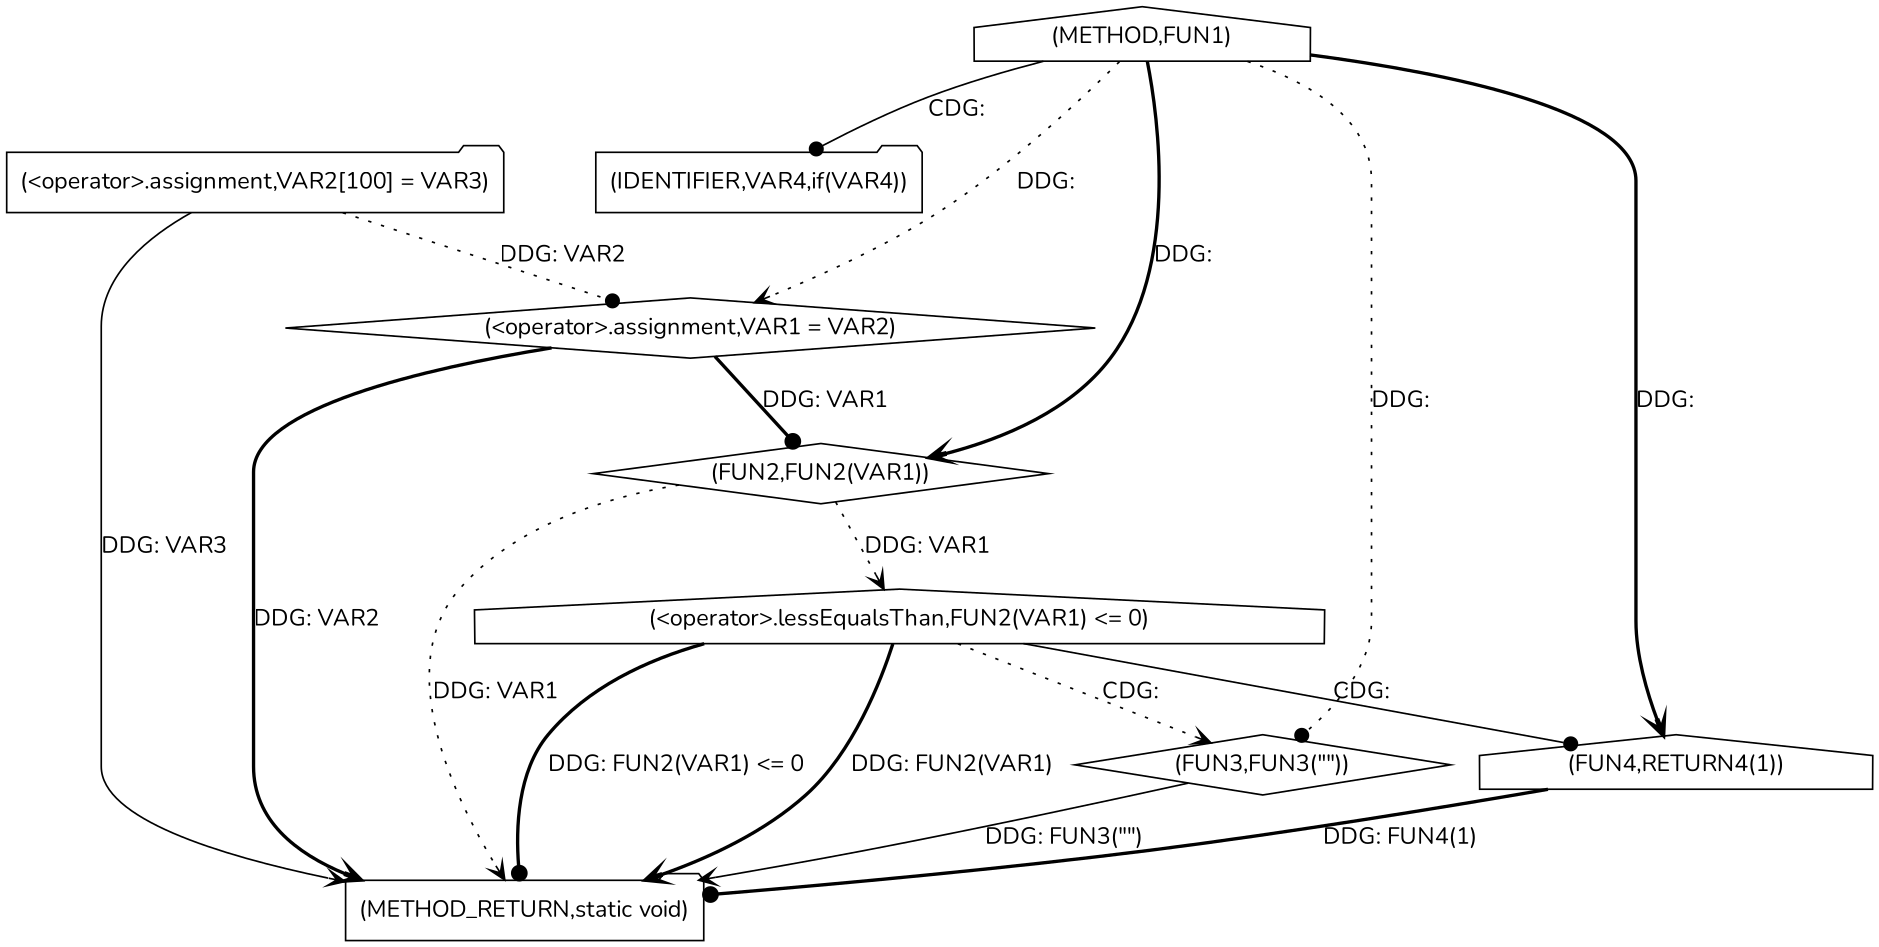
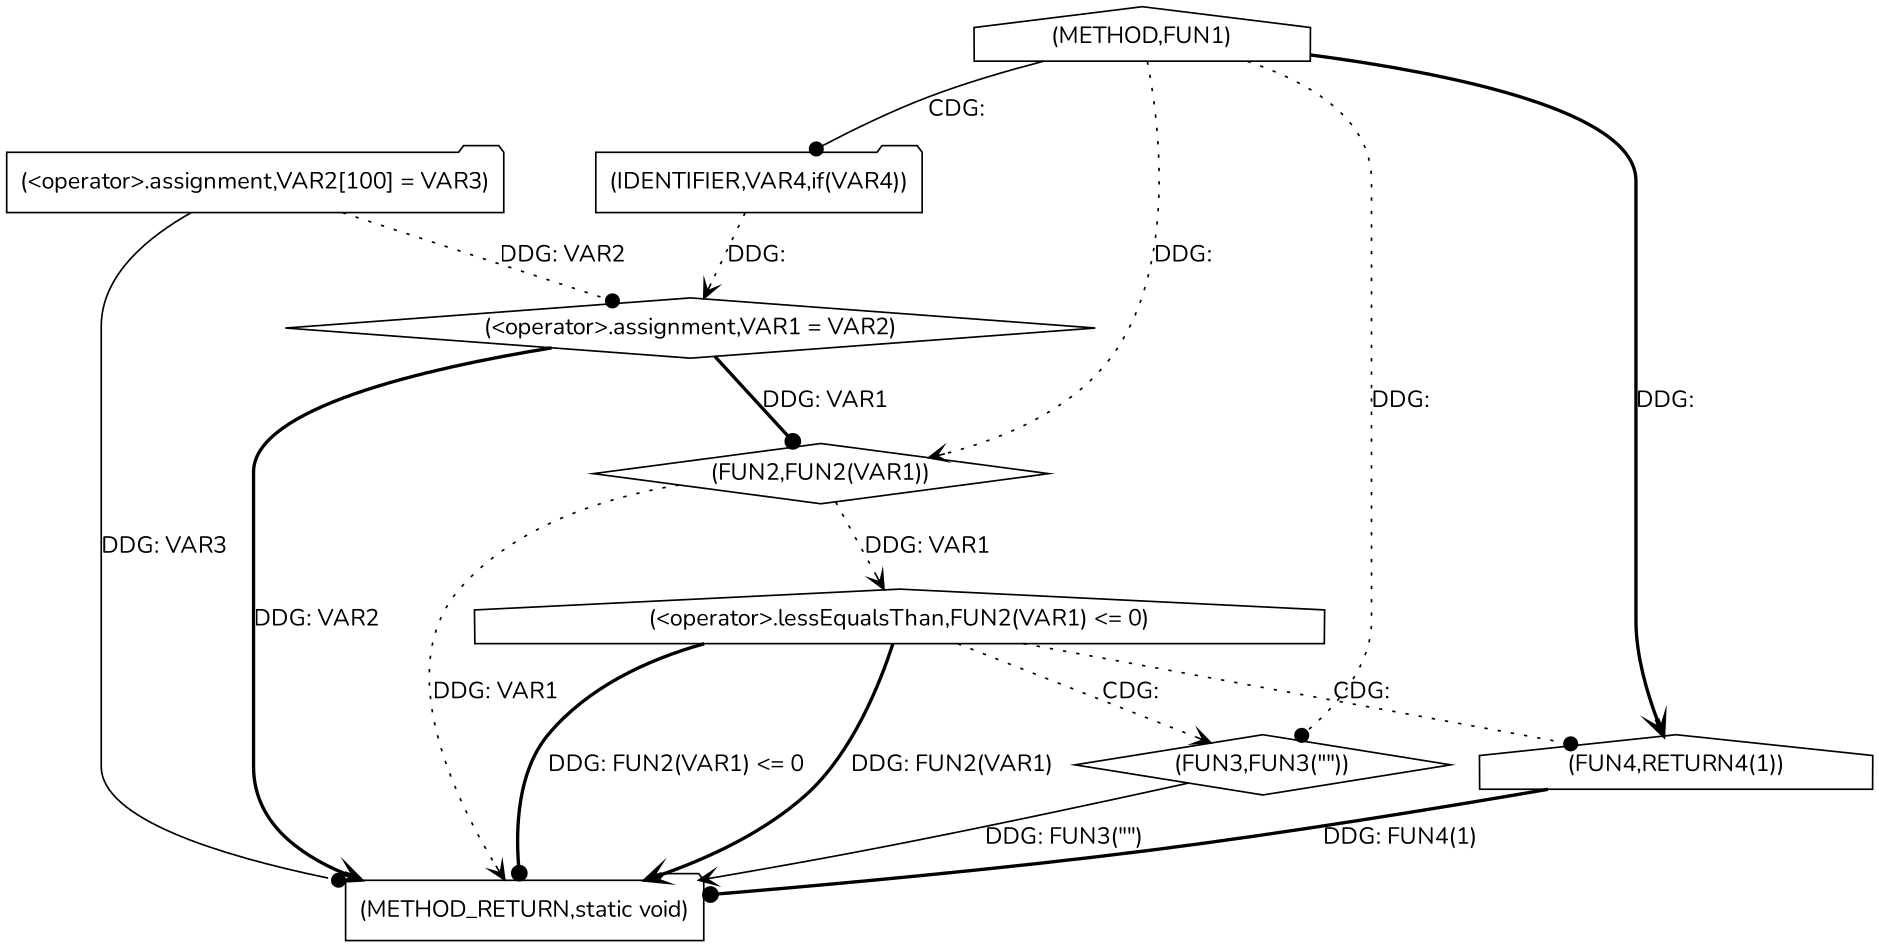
edge "(METHOD,FUN1)" -> "(<operator>.assignment,VAR1 = VAR2)": now "(IDENTIFIER,VAR4,if(VAR4))" -> "(<operator>.assignment,VAR1 = VAR2)"
edge "(METHOD,FUN1)" -> "(FUN2,FUN2(VAR1))": style bold -> dotted
edge "(<operator>.assignment,VAR2[100] = VAR3)" -> "(METHOD_RETURN,static void)": arrowhead vee -> dot
edge "(<operator>.lessEqualsThan,FUN2(VAR1) <= 0)" -> "(FUN4,RETURN4(1))": style solid -> dotted
